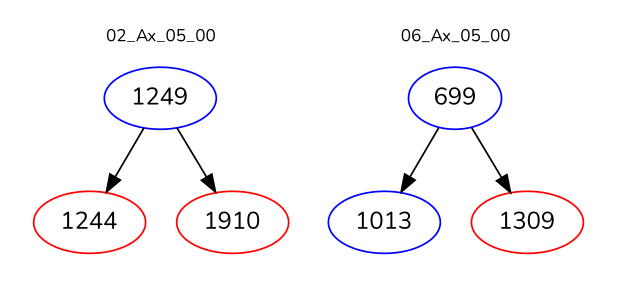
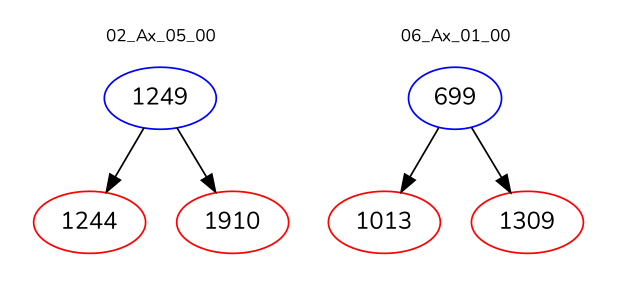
cluster "06_Ax_05_00": label "06_Ax_05_00" -> "06_Ax_01_00"
node "1013": color blue -> red
